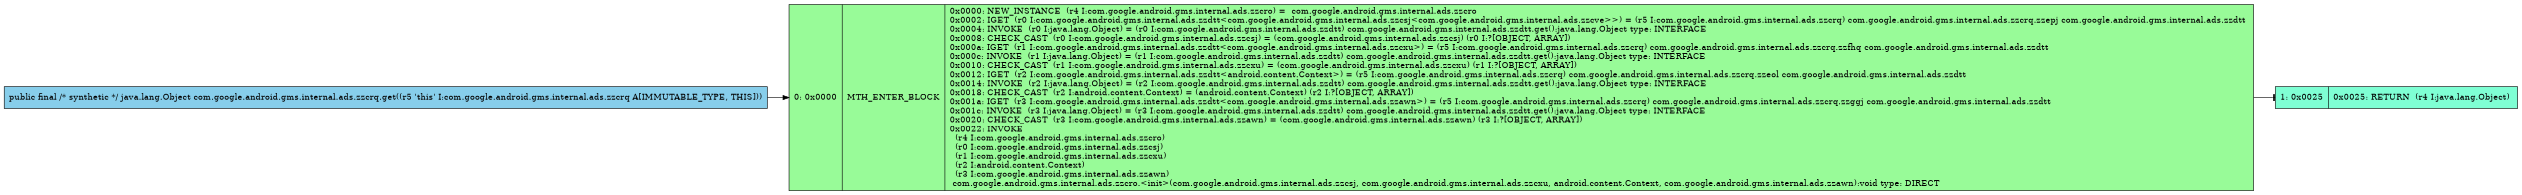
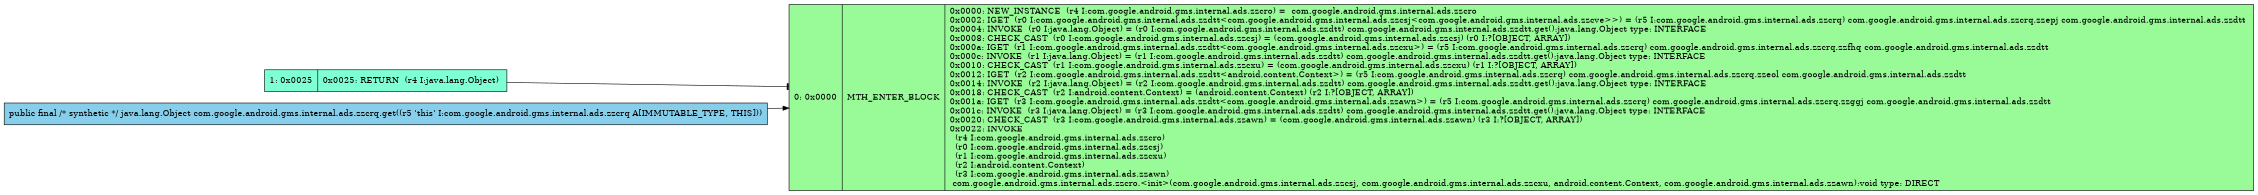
edge "0: 0x0000" -> "1: 0x0025": reversed
